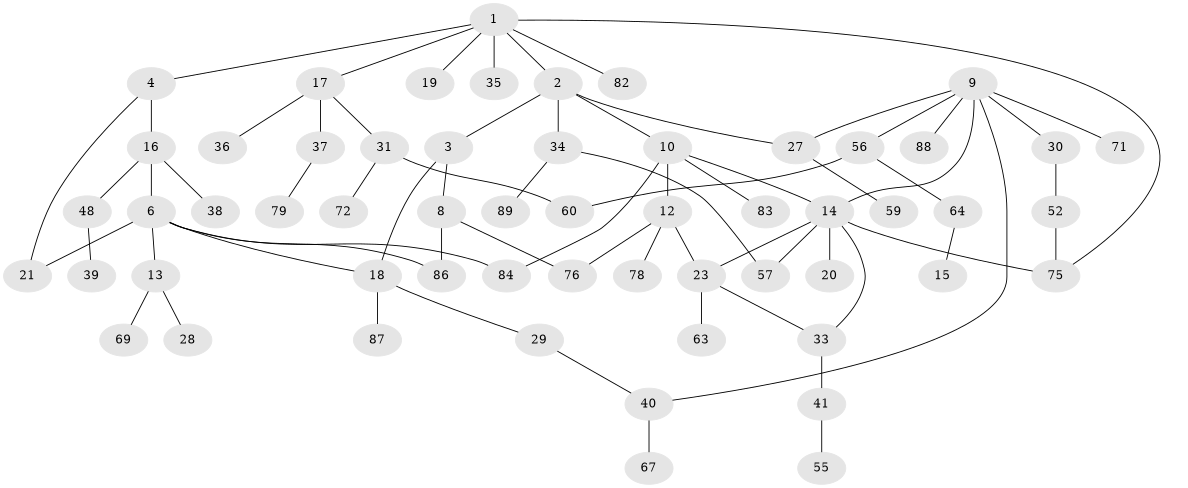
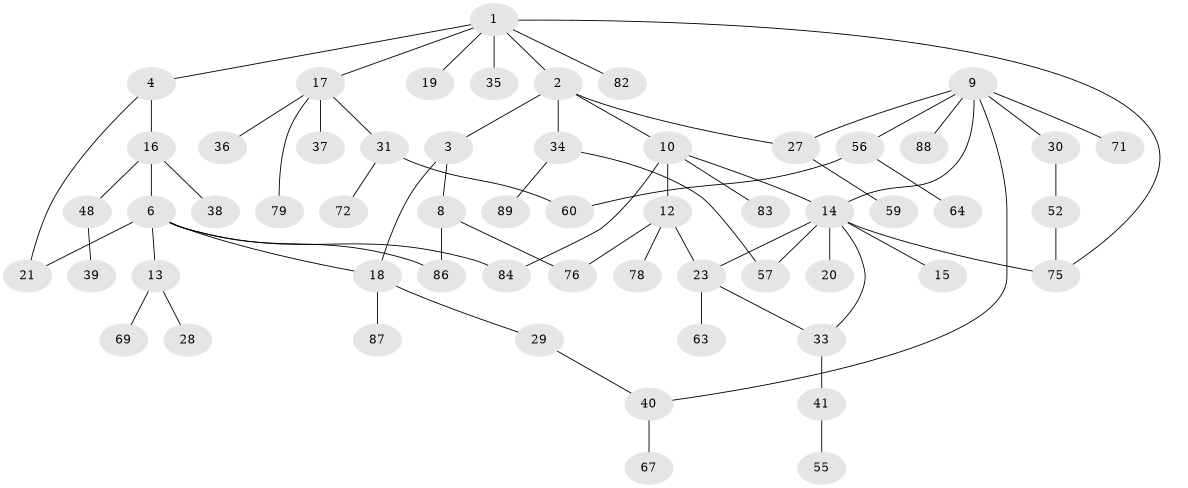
edge "37" -- "79": now "17" -- "79"
edge "64" -- "15": now "14" -- "15"
